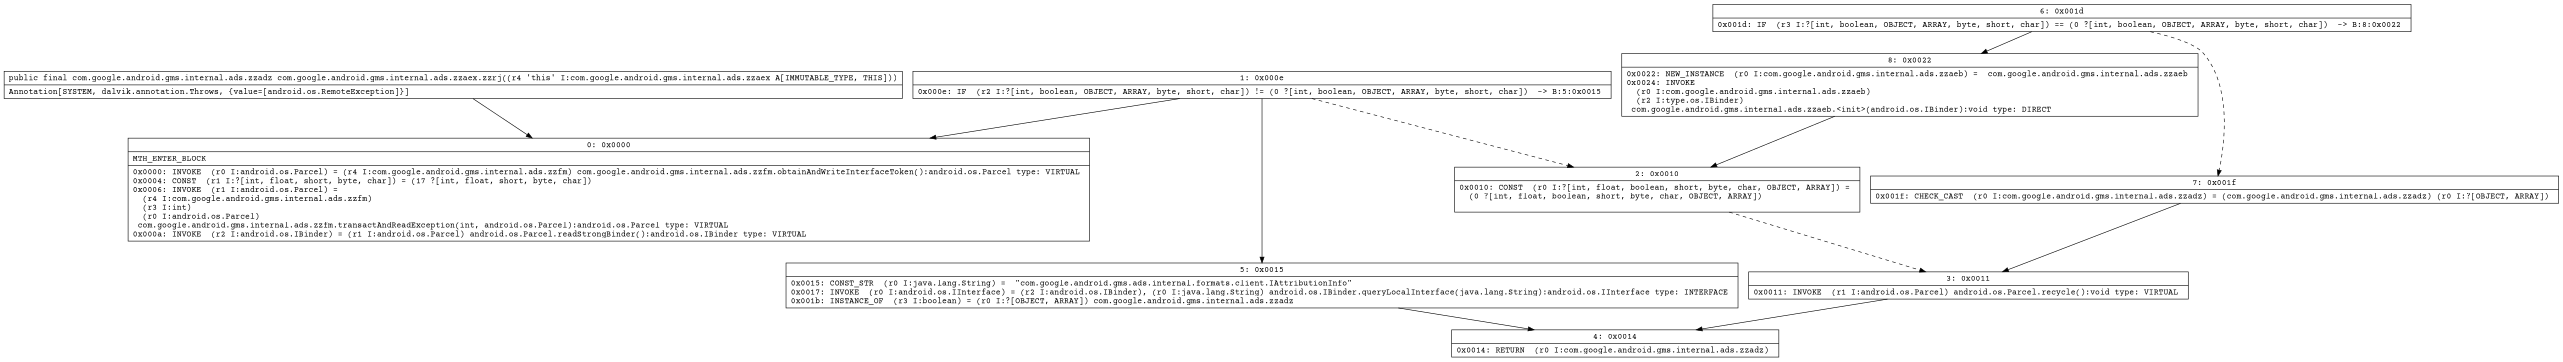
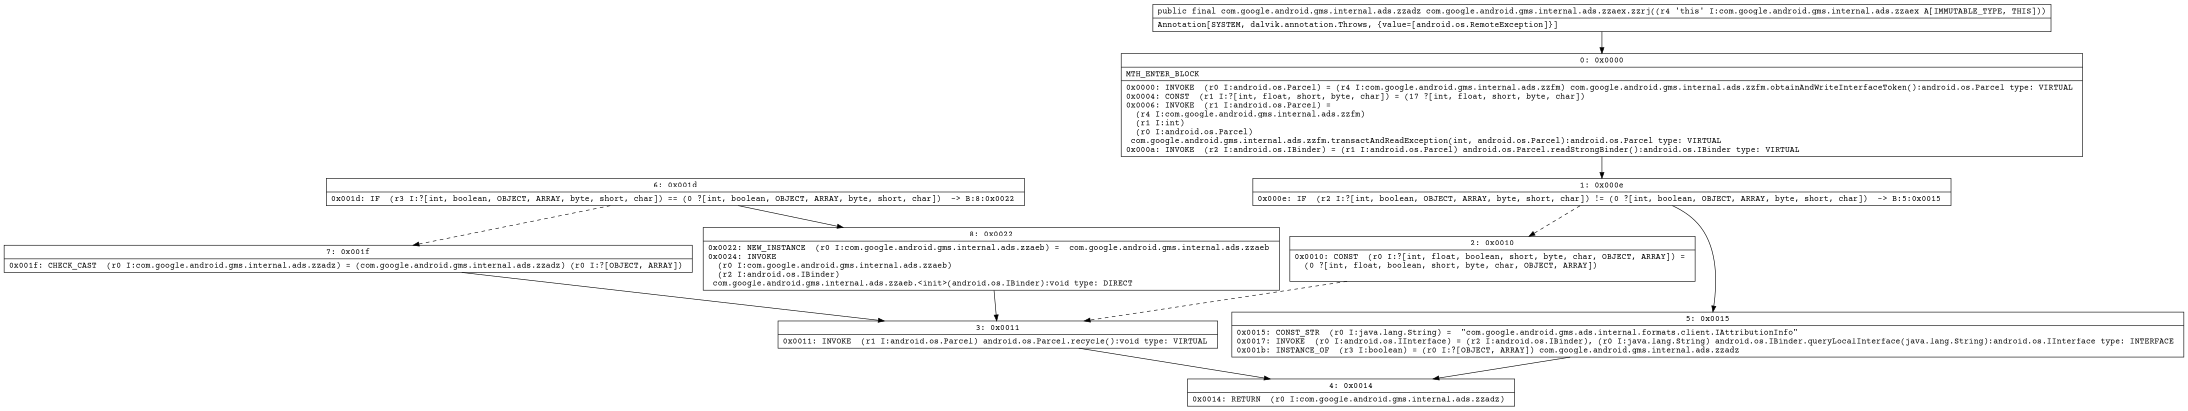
node "8: 0x0022": text "(r2 I:type.os.IBinder)" -> "(r2 I:android.os.IBinder)"
edge "1: 0x000e" -> "0: 0x0000": reversed
edge "8: 0x0022" -> "2: 0x0010": now "8: 0x0022" -> "3: 0x0011"
node "0: 0x0000": text "(r3 I:int)" -> "(r1 I:int)"
